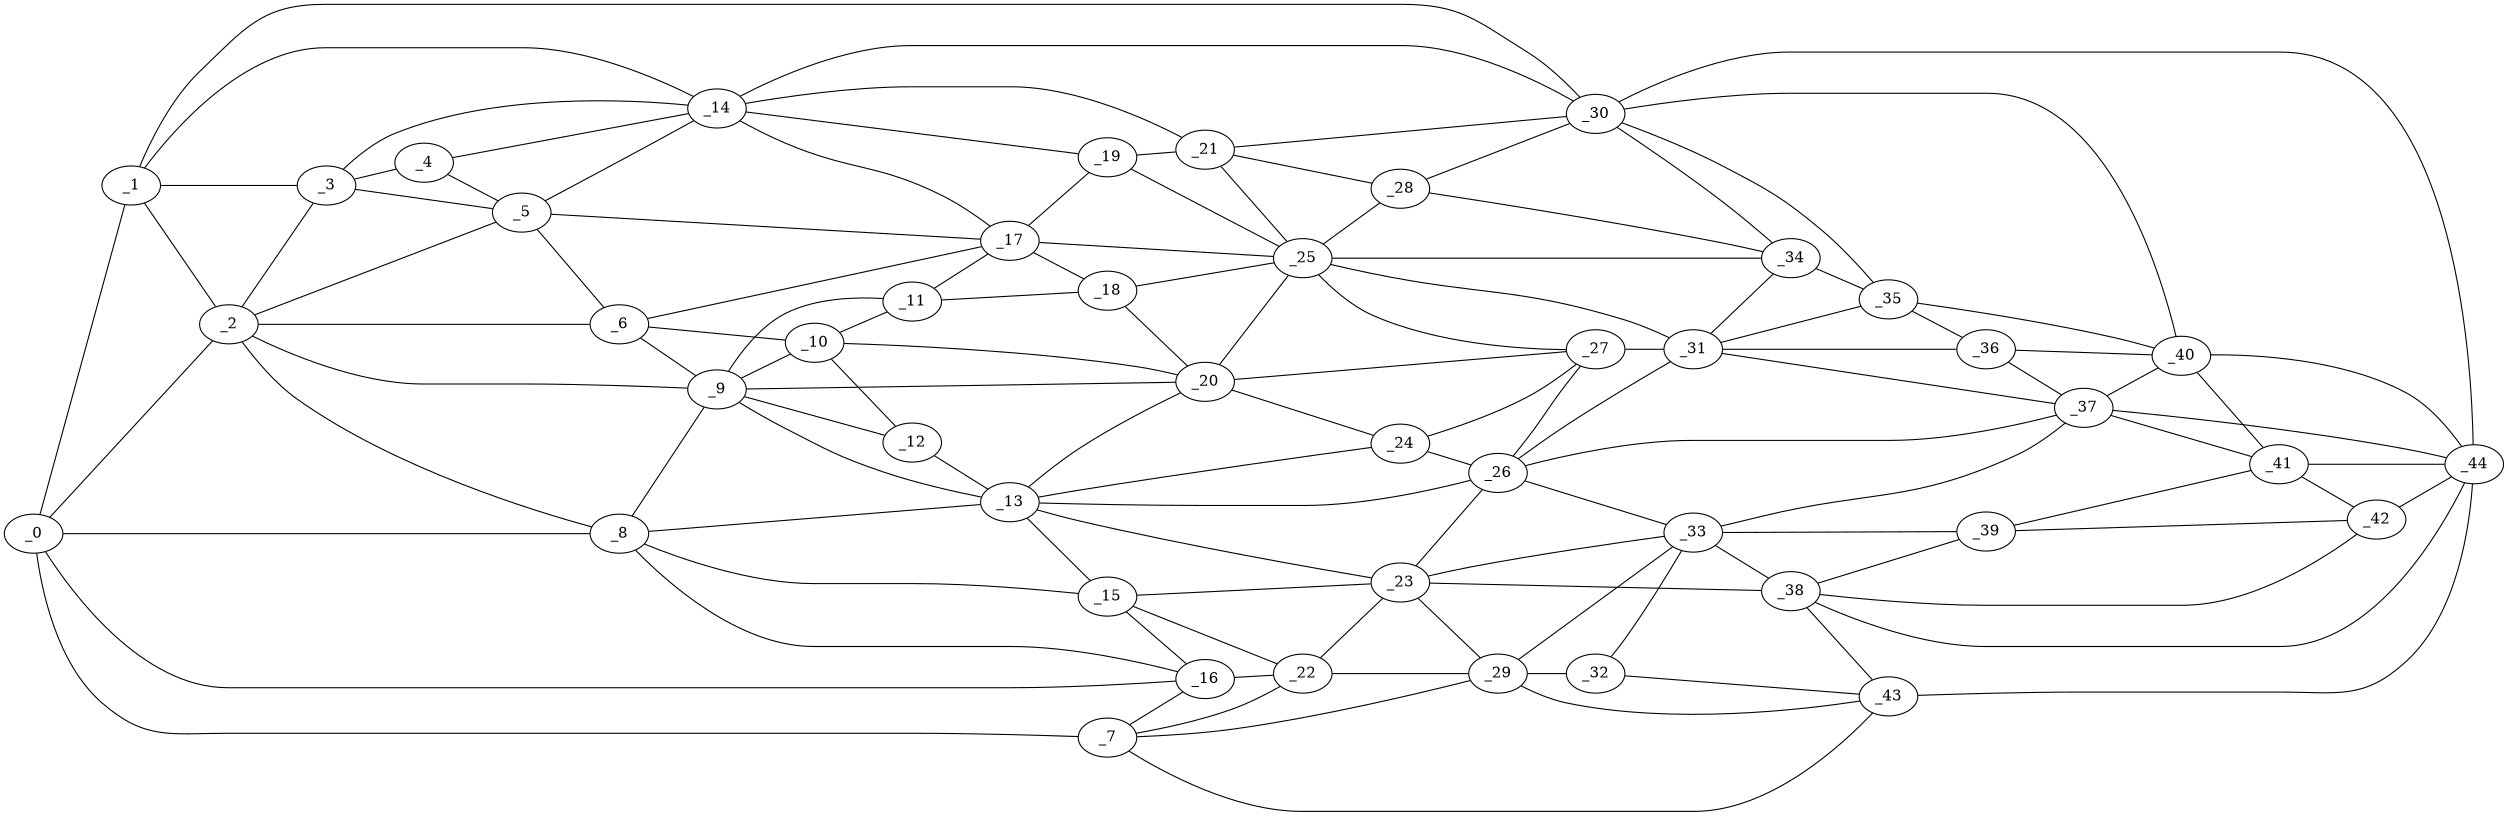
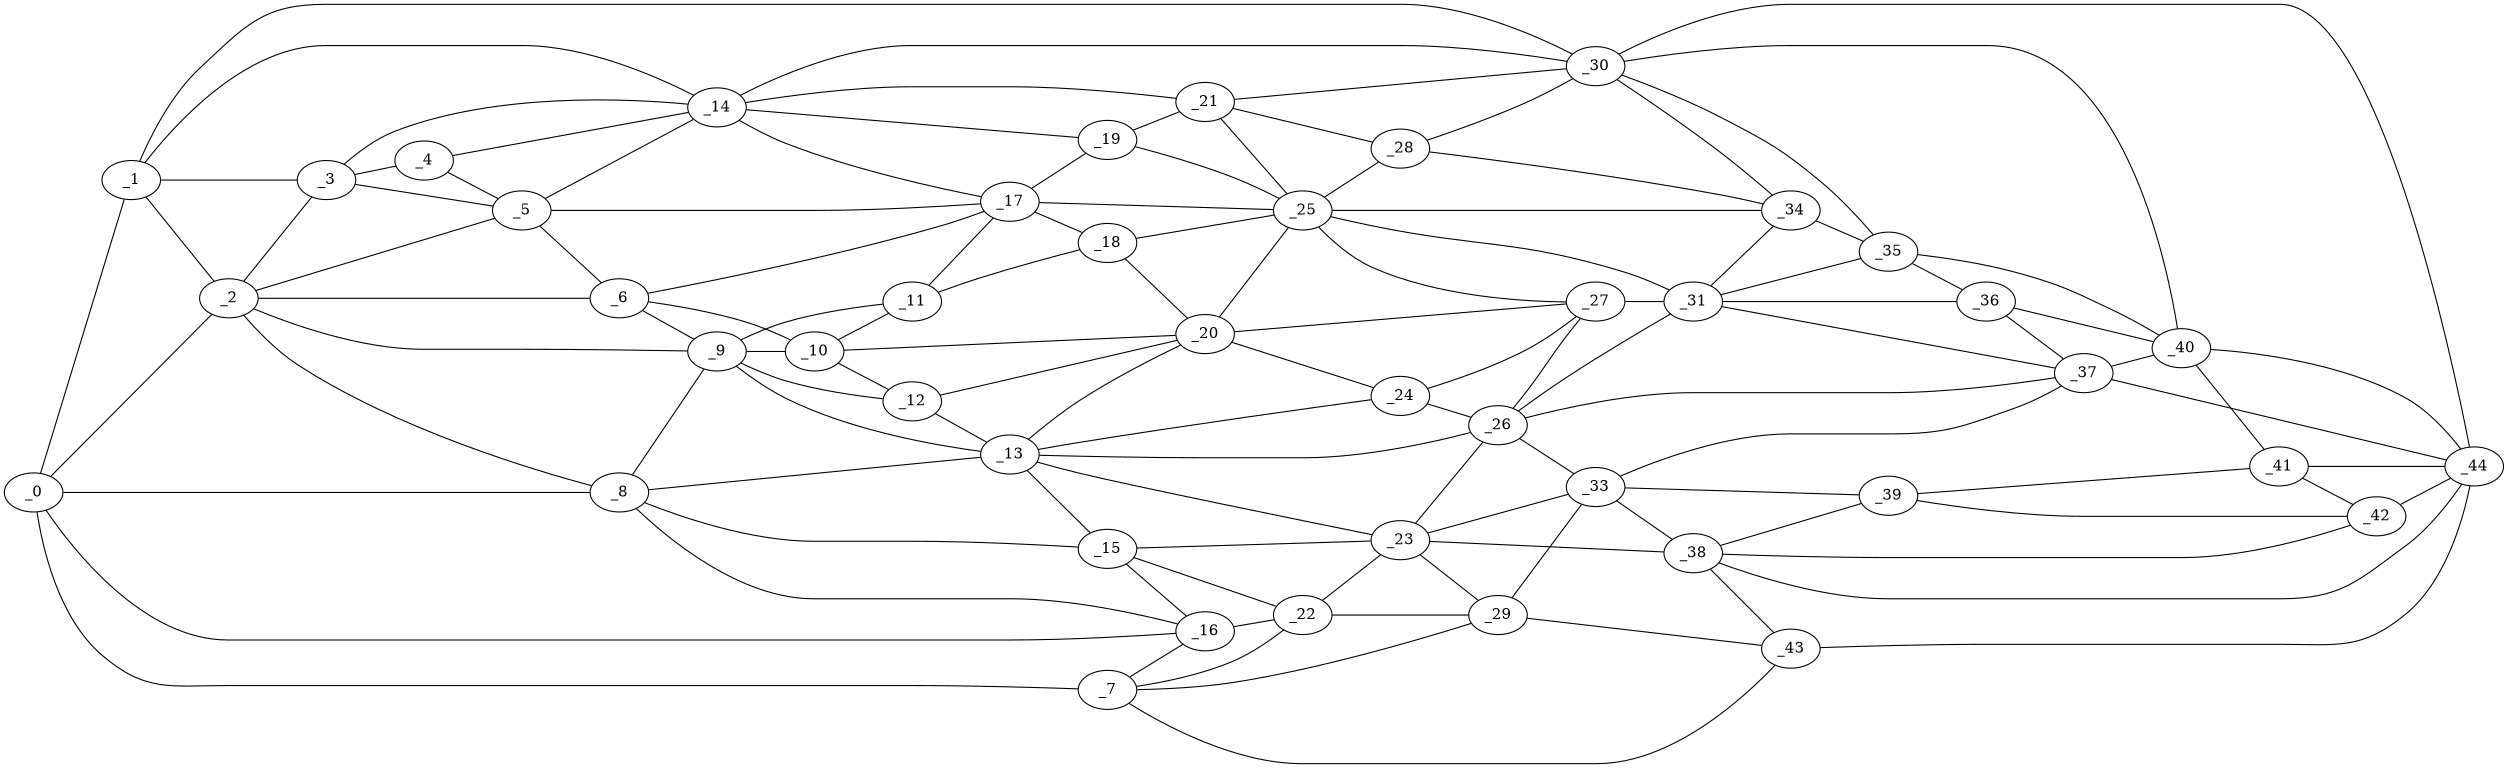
edge "_20" -- "_9": now "_20" -- "_12"
edge "_37" -- "_41": removed
node "_32": removed
